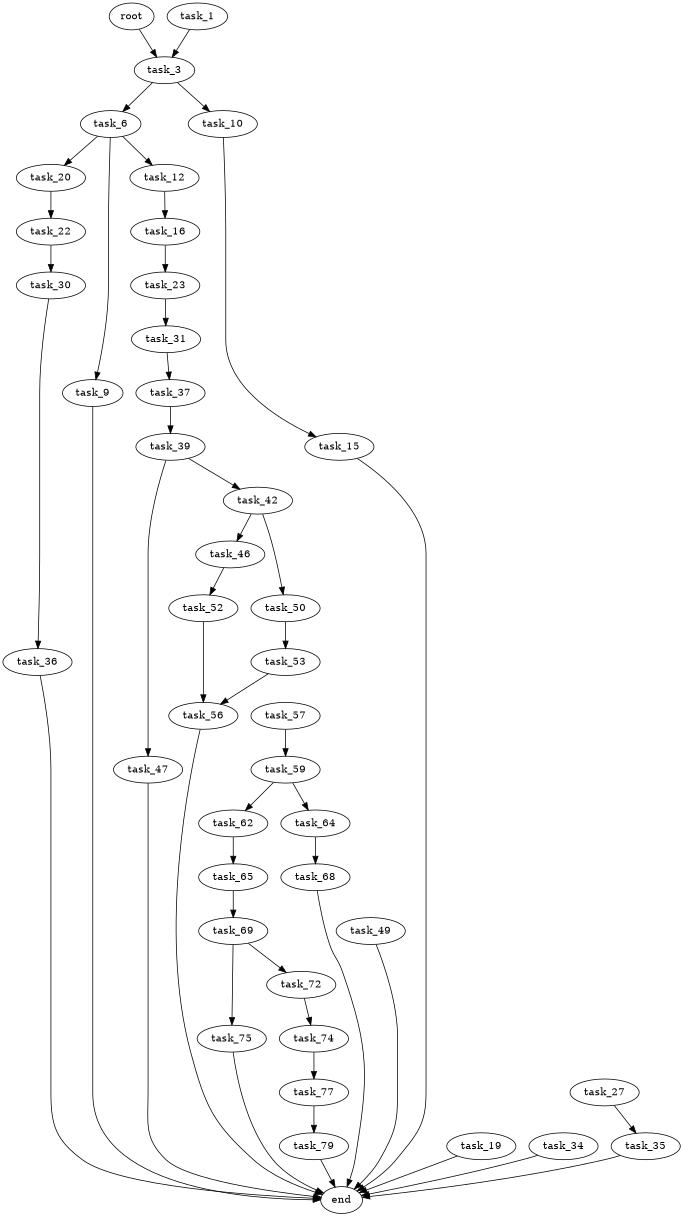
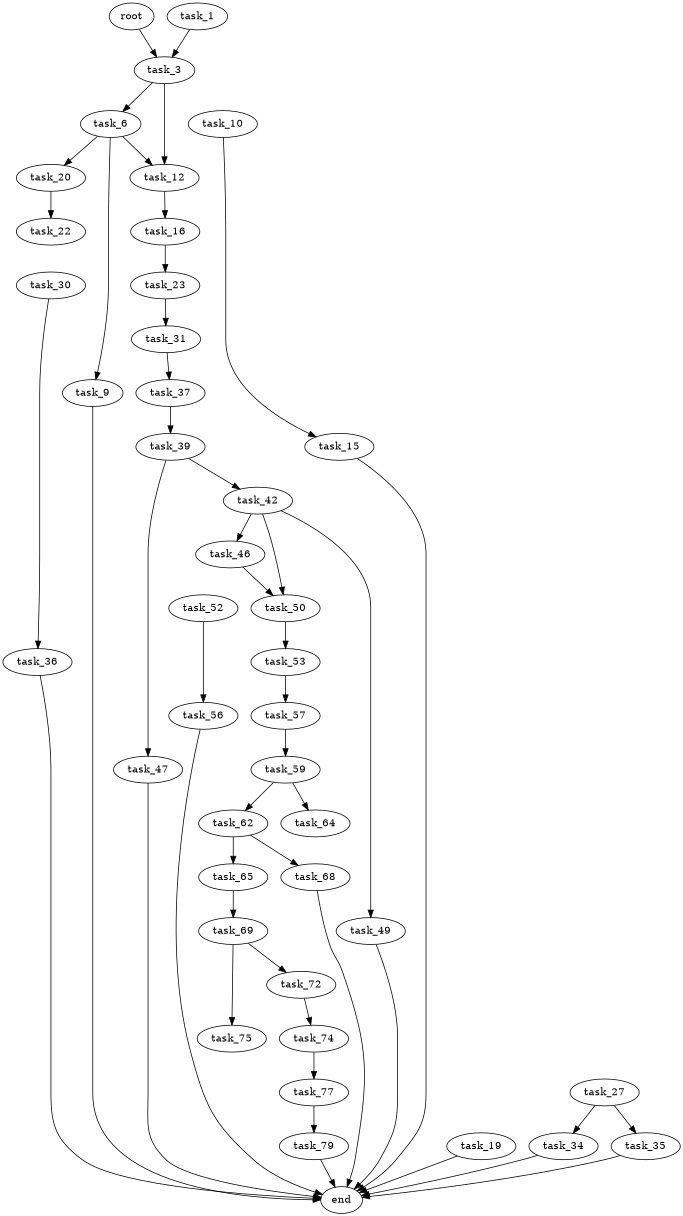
edge "task_3" -> "task_10": now "task_3" -> "task_12"
edge "task_22" -> "task_30": removed
edge "task_46" -> "task_52": now "task_46" -> "task_50"
edge "task_53" -> "task_56": now "task_53" -> "task_57"
edge "task_42" -> "task_49": added
edge "task_64" -> "task_68": now "task_62" -> "task_68"
edge "task_27" -> "task_34": added
edge "task_75" -> "end": removed
